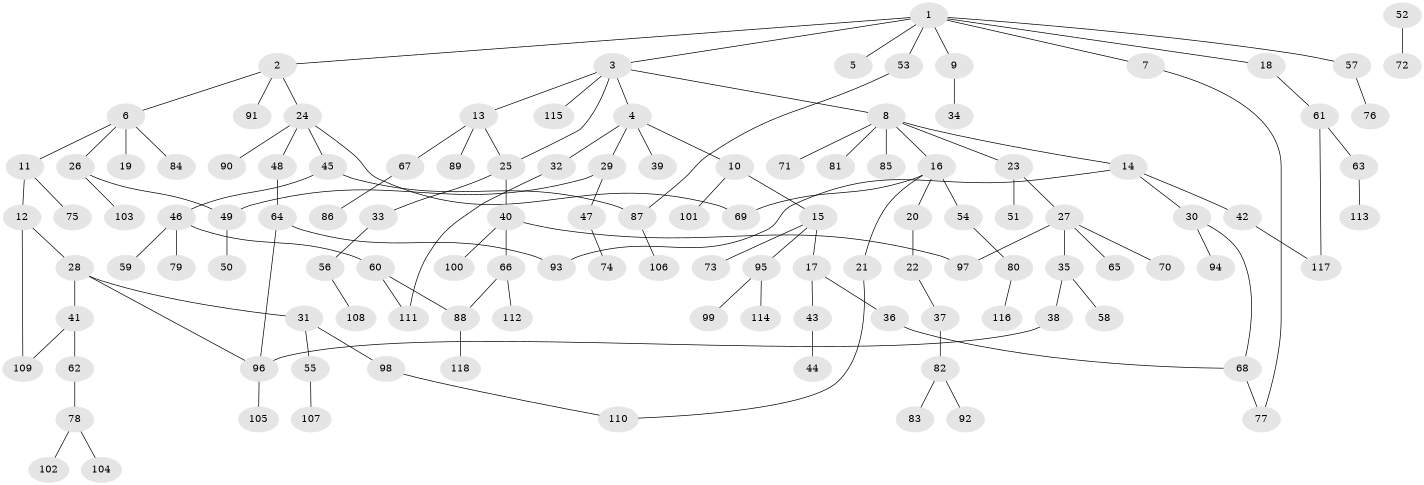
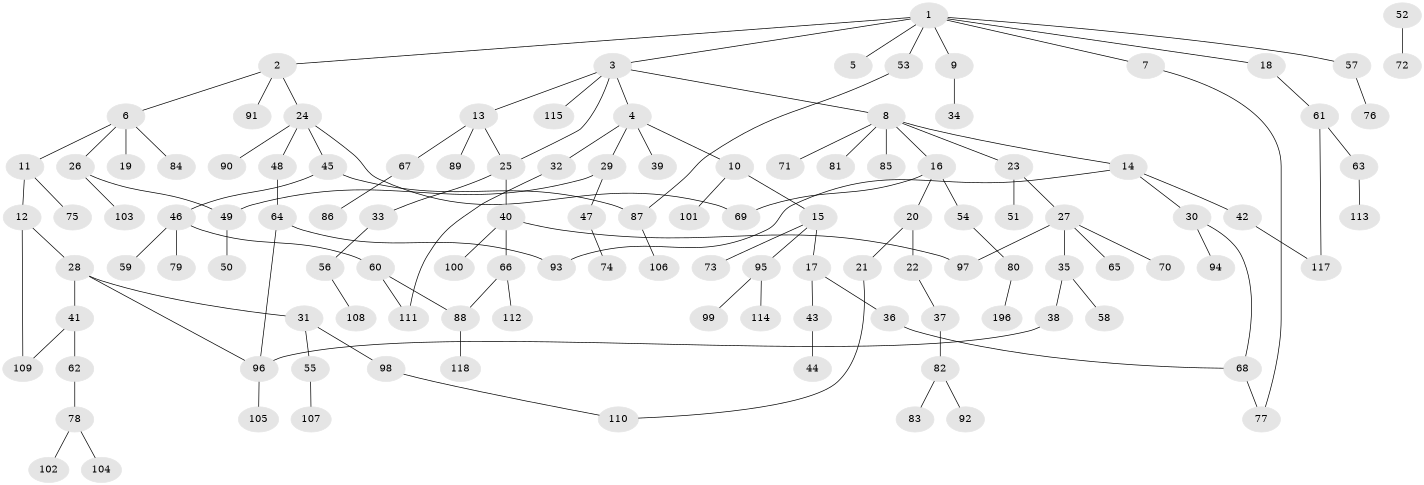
edge "16" -- "21": now "20" -- "21"
node "116": label "116" -> "196"
